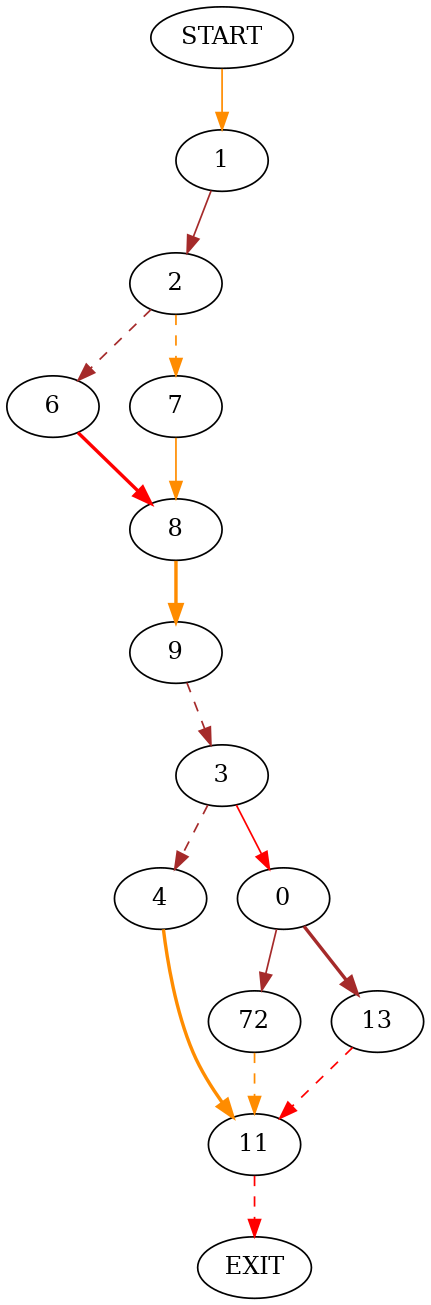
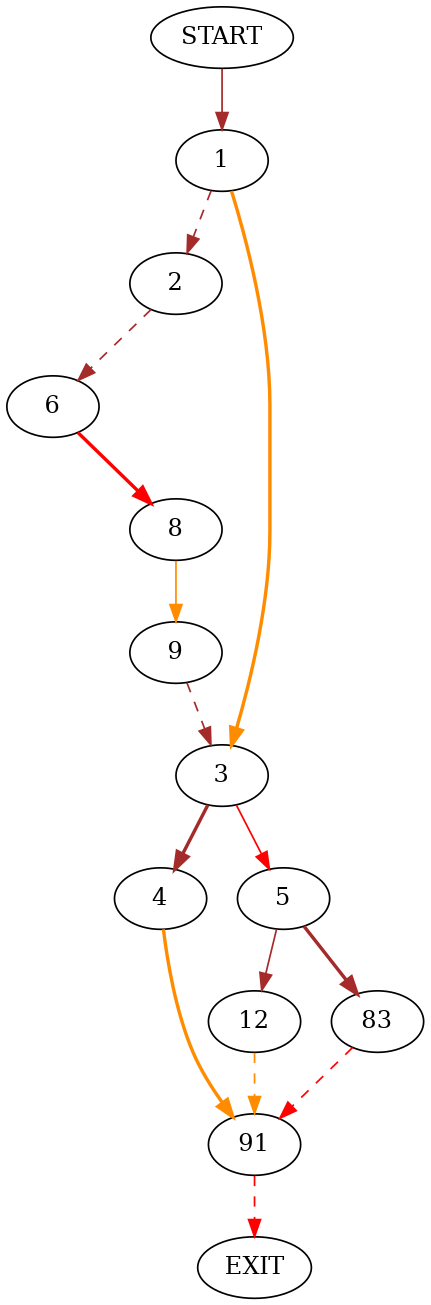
edge "START" -> "1": color darkorange -> brown
edge "1" -> "2": style solid -> dashed
node "7": removed
edge "1" -> "3": added
edge "8" -> "9": style bold -> solid
edge "3" -> "4": style dashed -> bold
node "0": label "0" -> "5"
node "72": label "72" -> "12"
node "13": label "13" -> "83"
node "11": label "11" -> "91"
